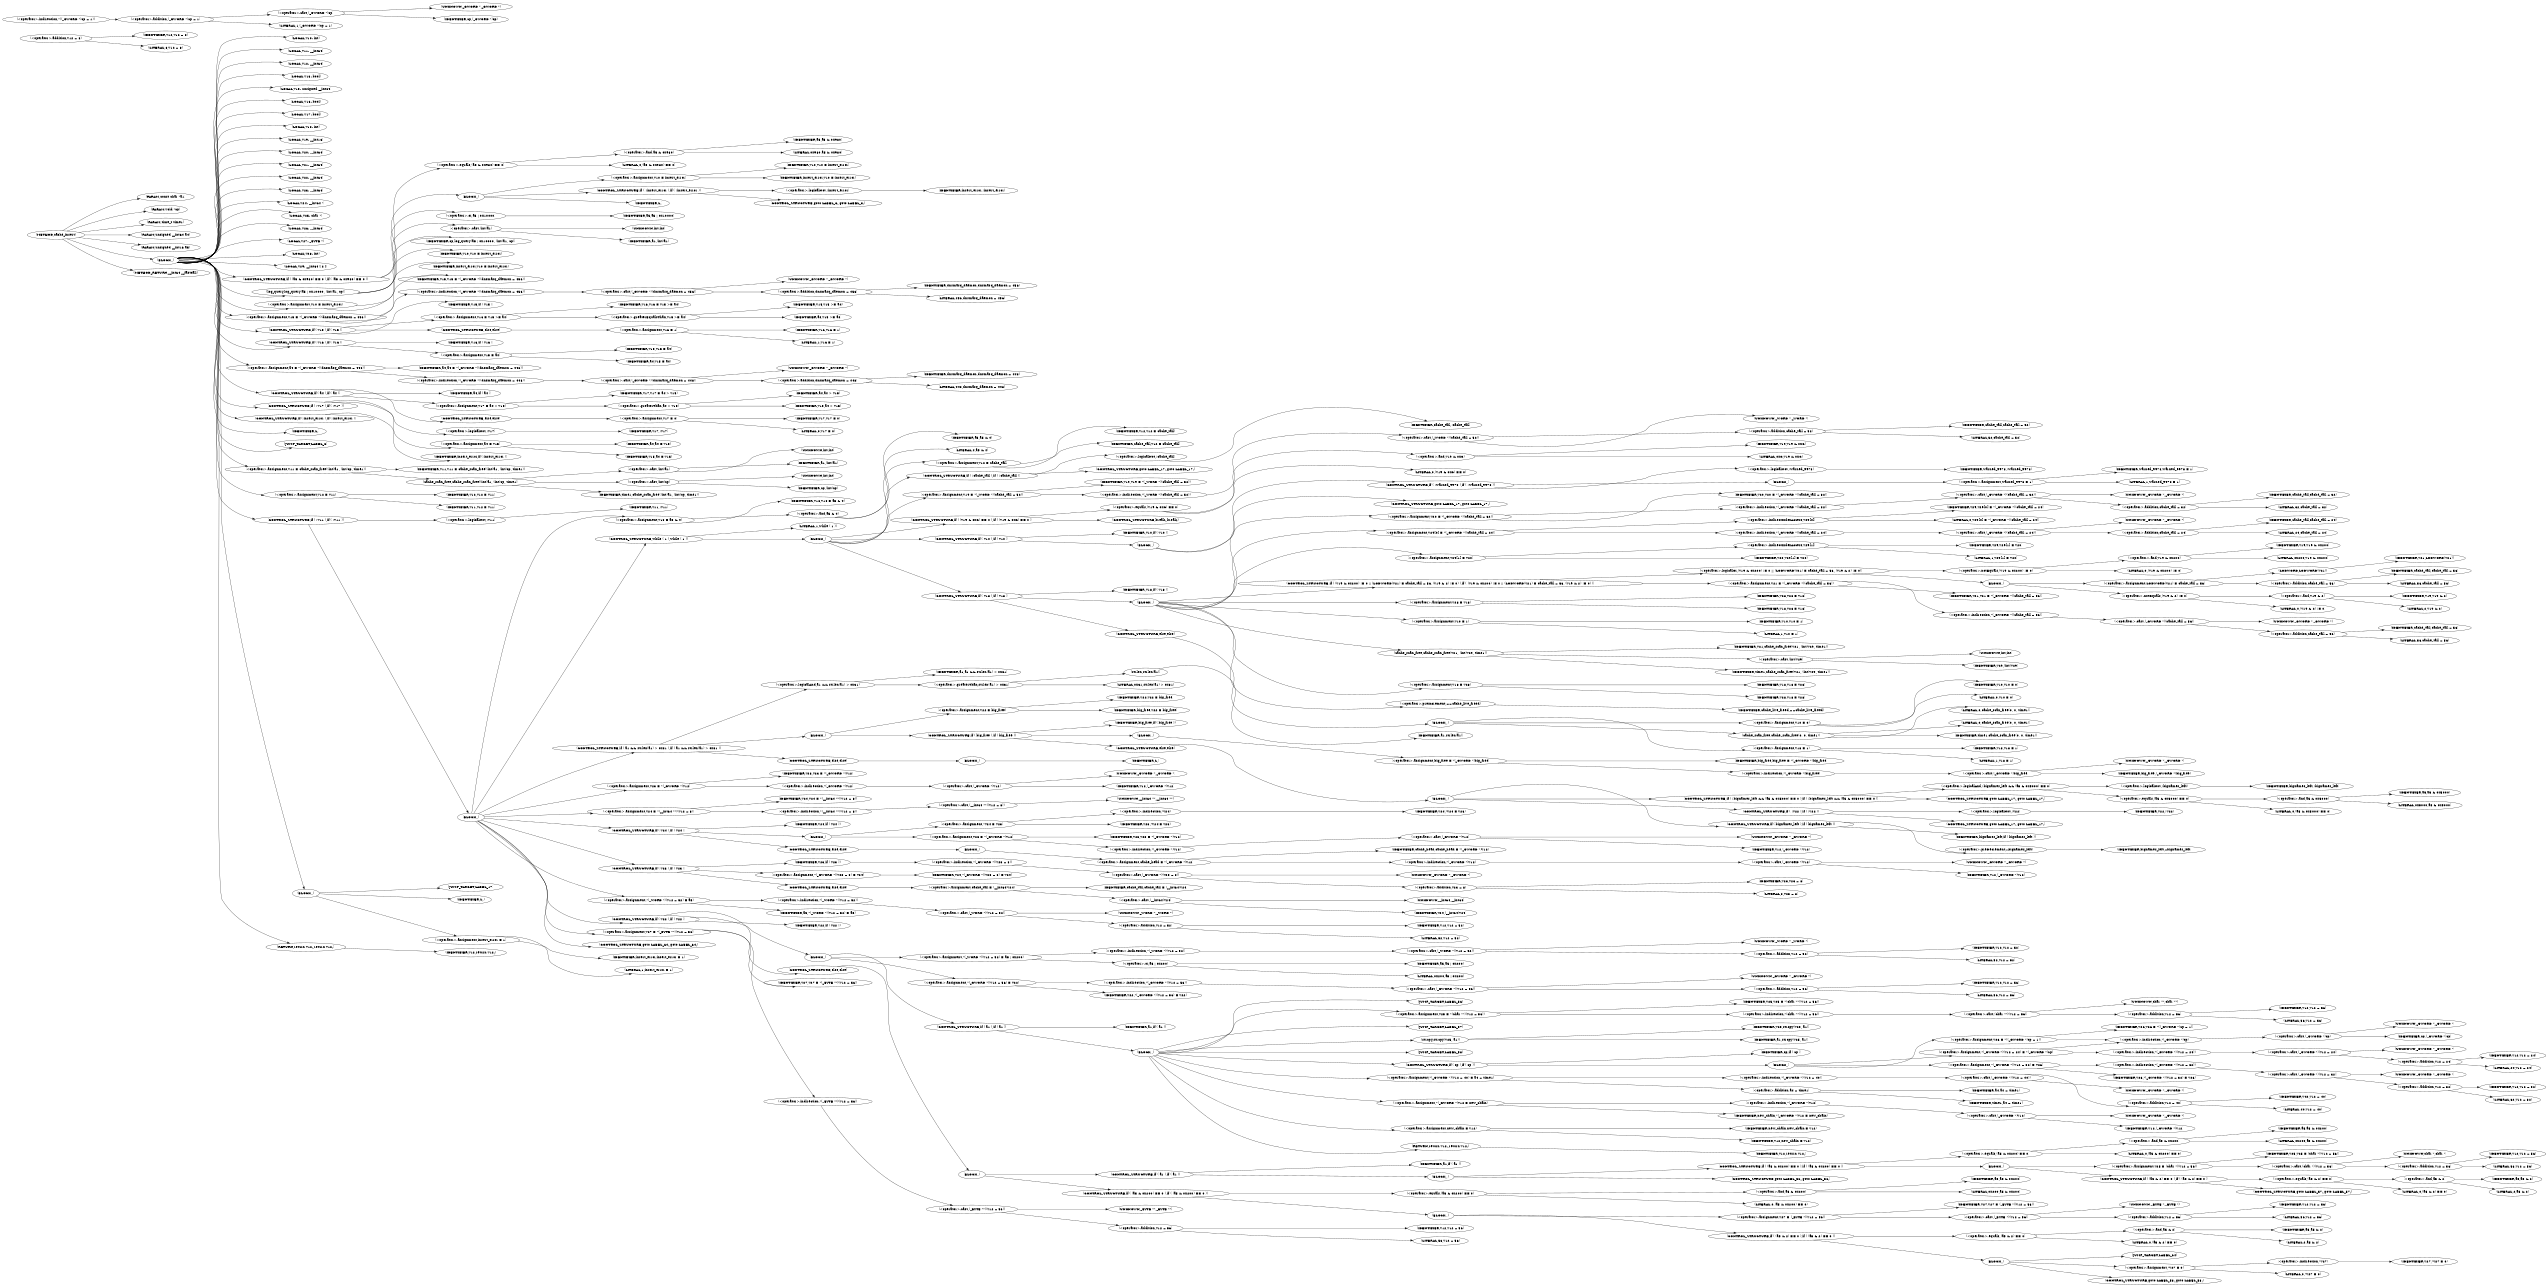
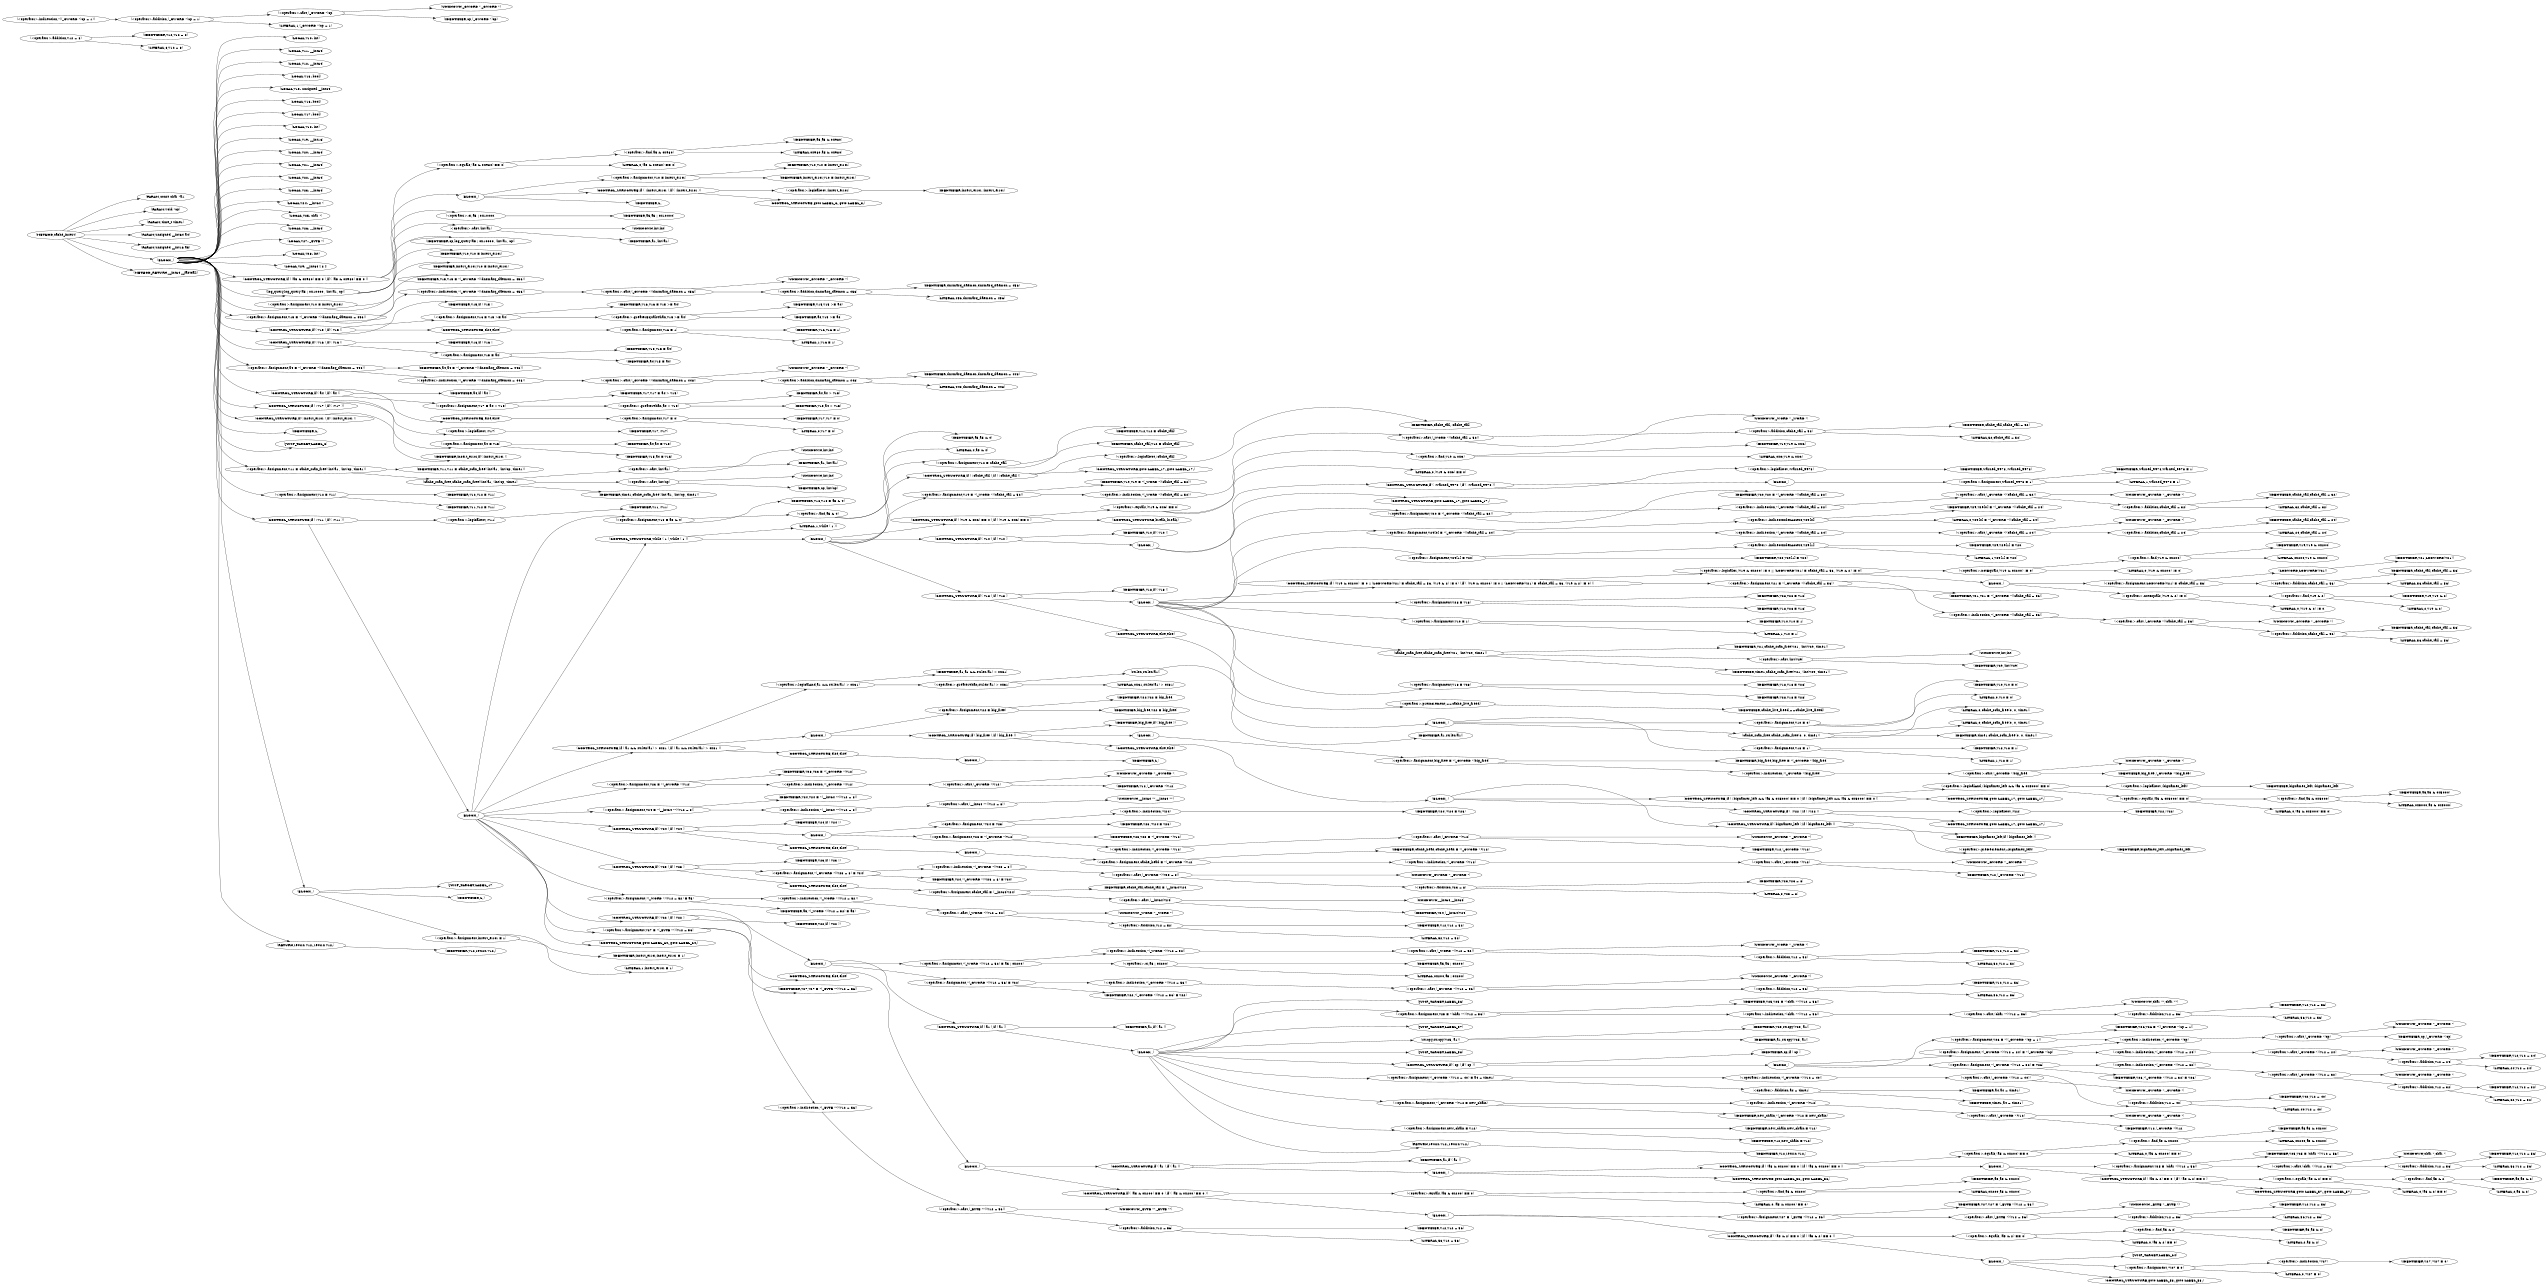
edge "(IDENTIFIER,v23,if ( v23 ))" -> "(<operator>.indirection,*(_QWORD *)(v23 + 8))": now "(<operator>.assignment,*(_QWORD *)(v23 + 8) = v24)" -> "(<operator>.indirection,*(_QWORD *)(v23 + 8))"
